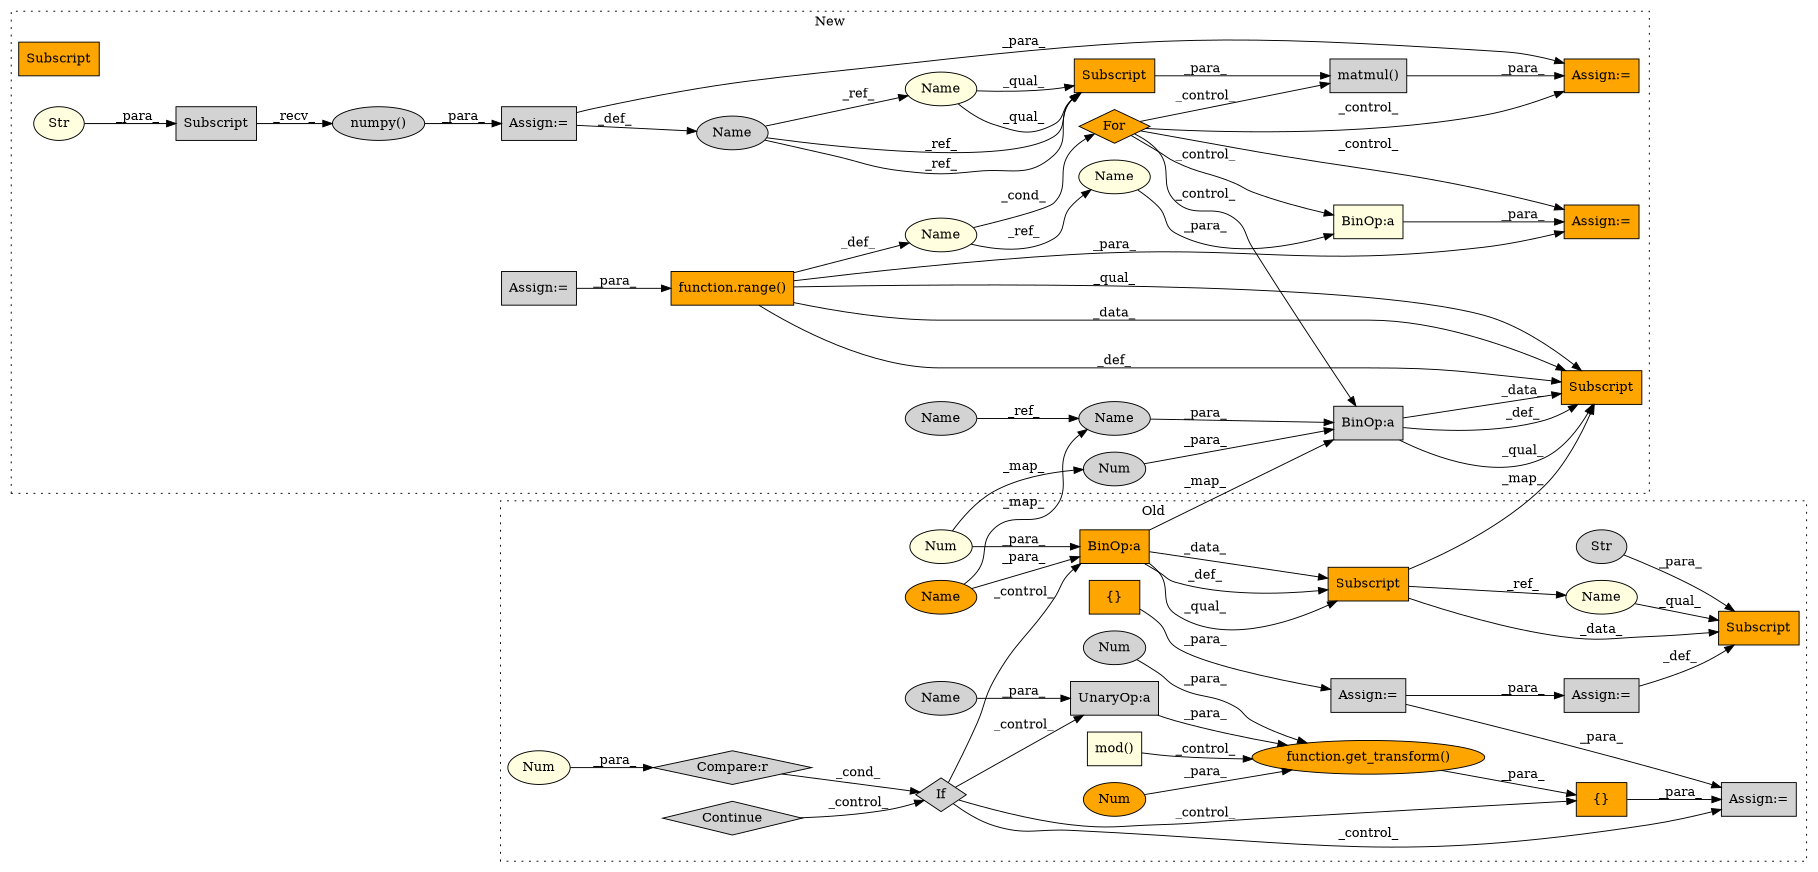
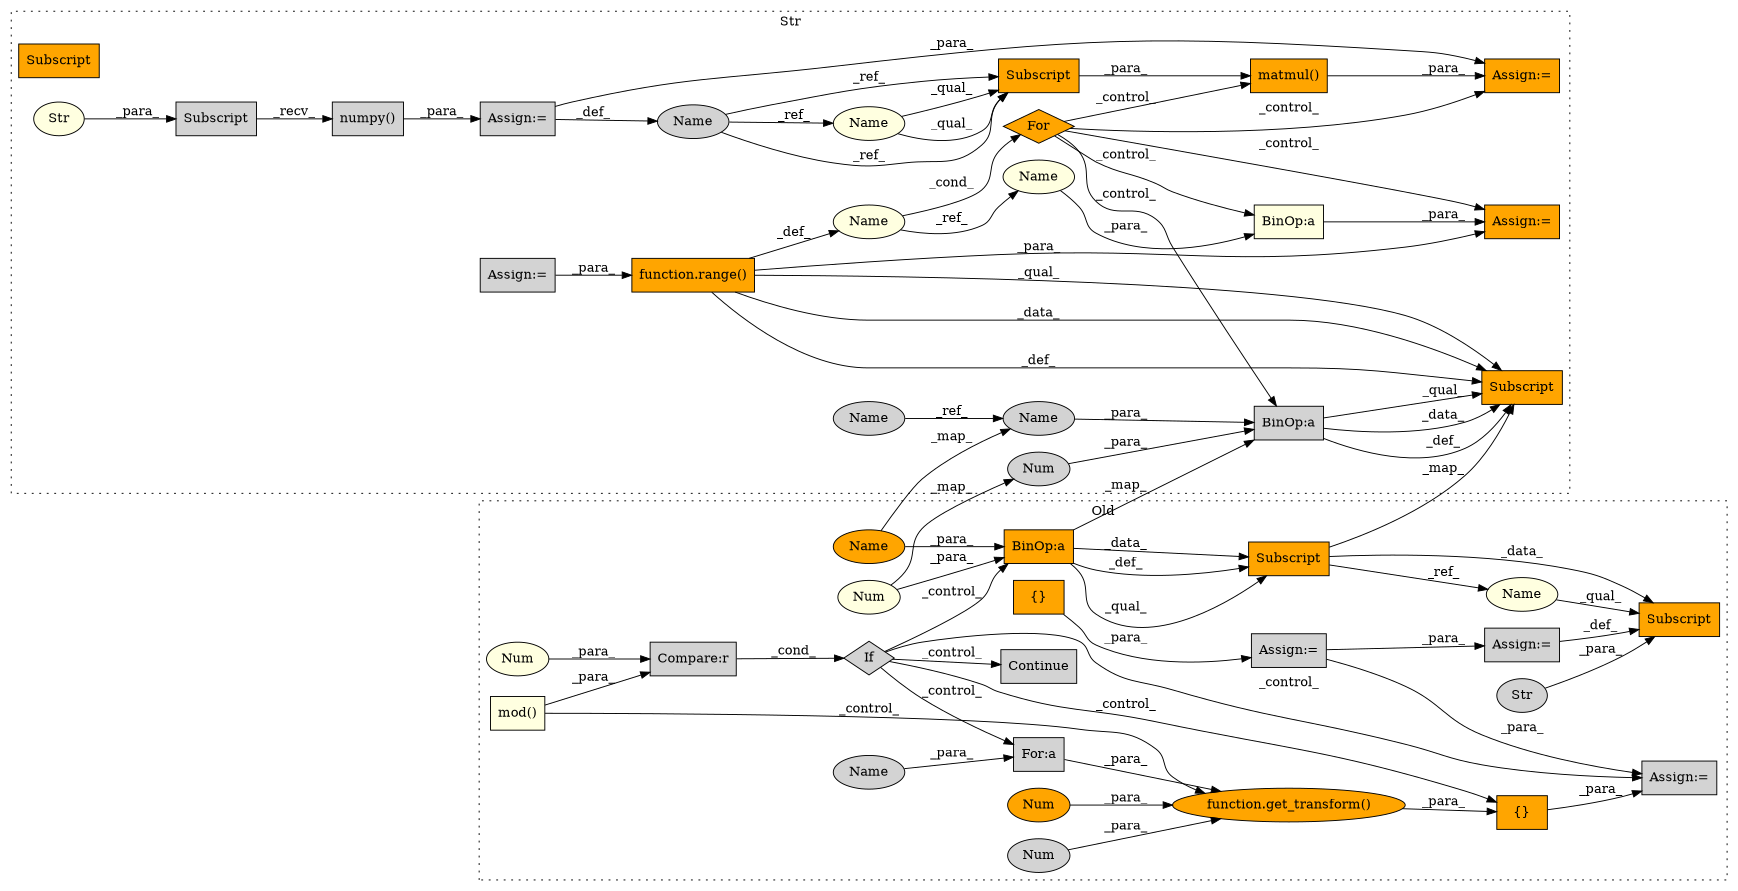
cluster "New": label "New" -> "Str"
node "matmul()": fillcolor lightgrey -> orange
node "numpy()": shape ellipse -> box
edge "mod()" -> "Compare:r": added, label "_para_"
node "UnaryOp:a": label "UnaryOp:a" -> "For:a"
node "Compare:r": shape diamond -> box
edge "Continue" -> "If": reversed
node "Continue": shape diamond -> box
